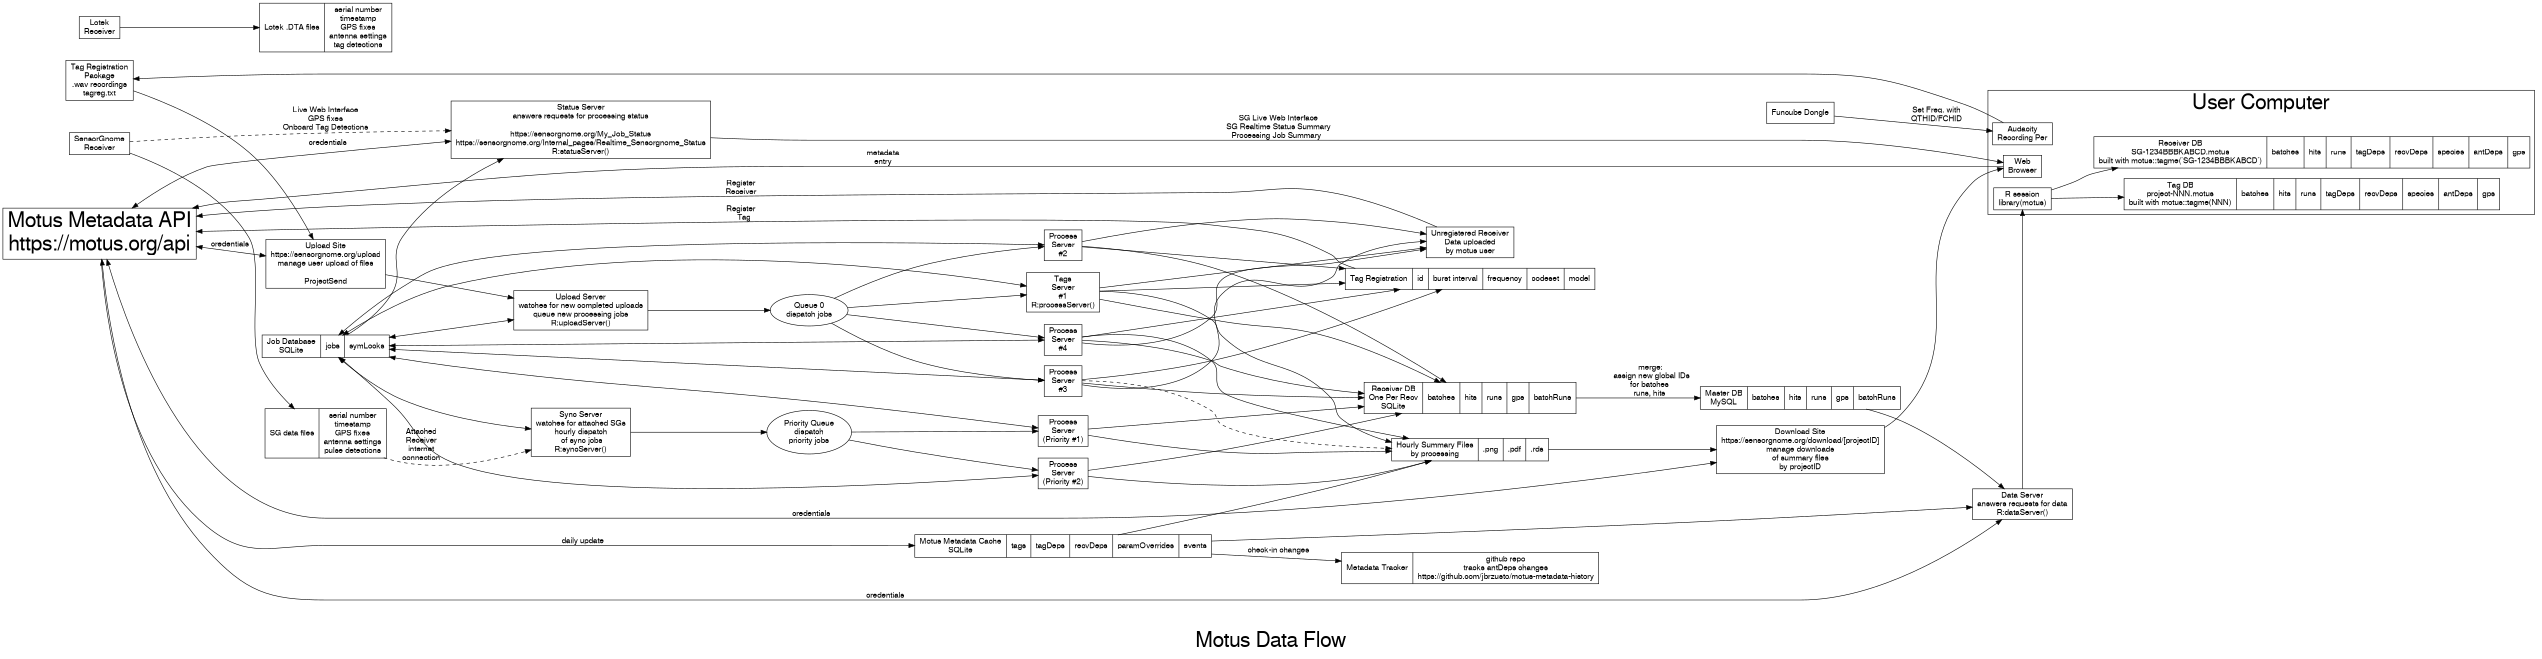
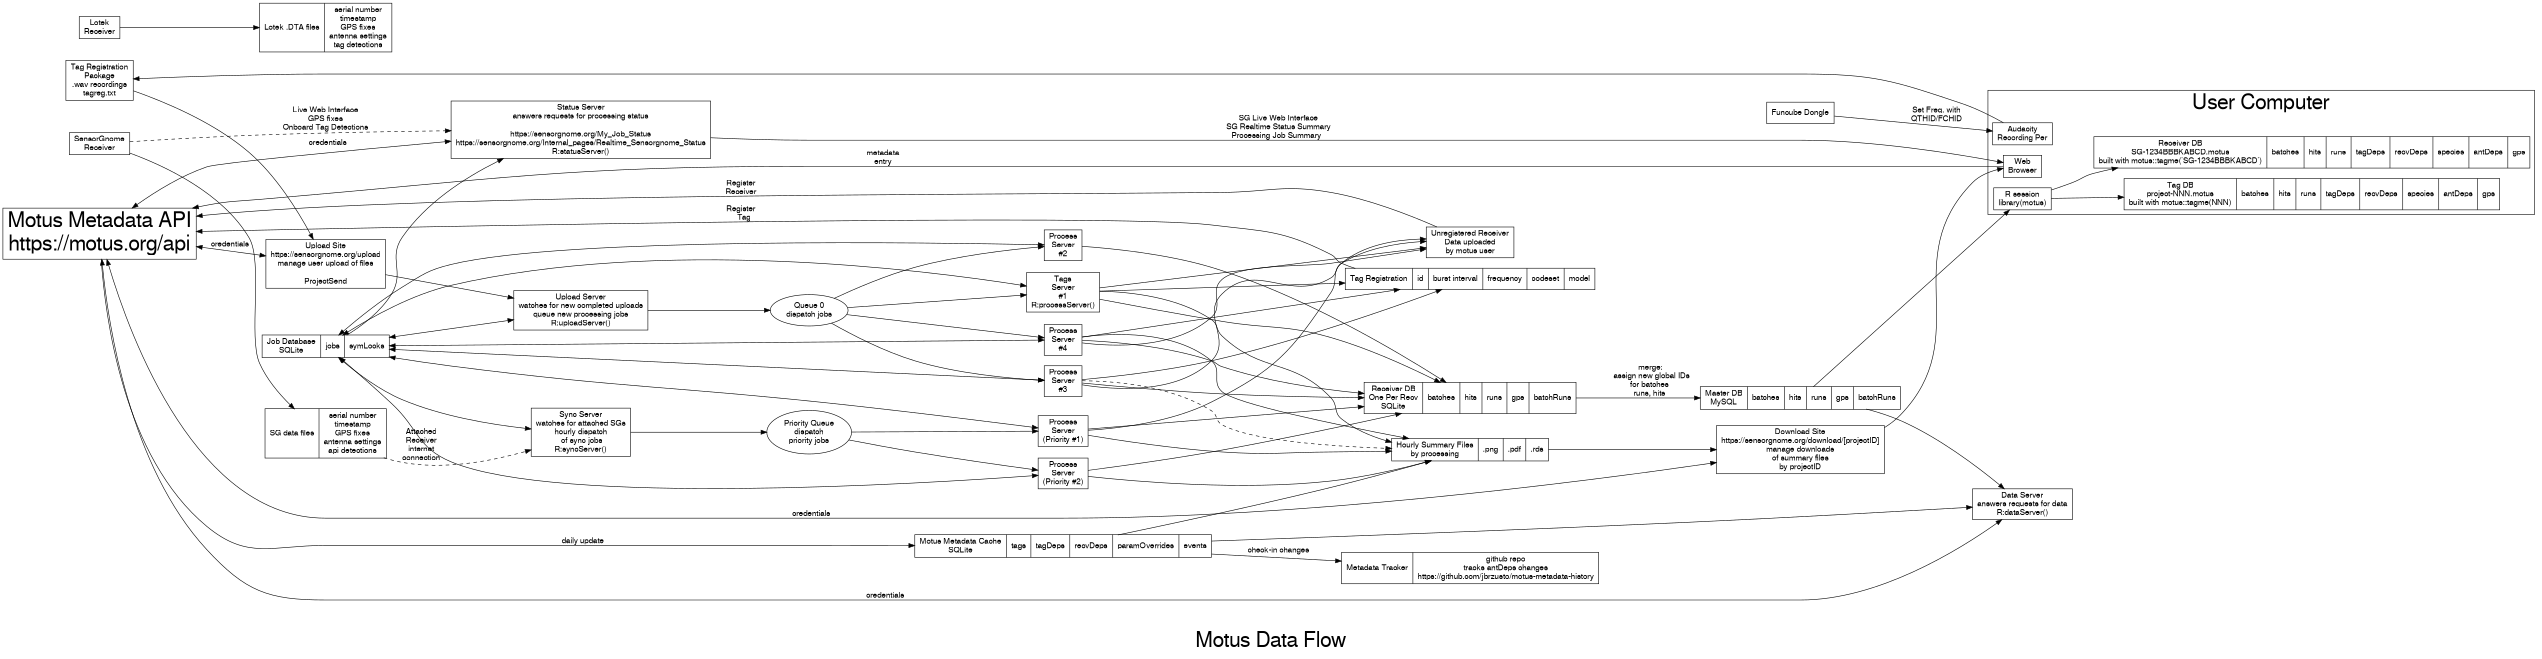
edge "Process Server #2" -> "Unregistered Receiver Data uploaded by motus user": now "Process Server (Priority #1)" -> "Unregistered Receiver Data uploaded by motus user"
edge "Process Server #2" -> "Tag Registration": removed
edge "Data Server answers requests for data R:dataServer()" -> "R session library(motus)": now "Master DB" -> "R session library(motus)"
node "SG data files": text "pulse detections" -> "api detections"
